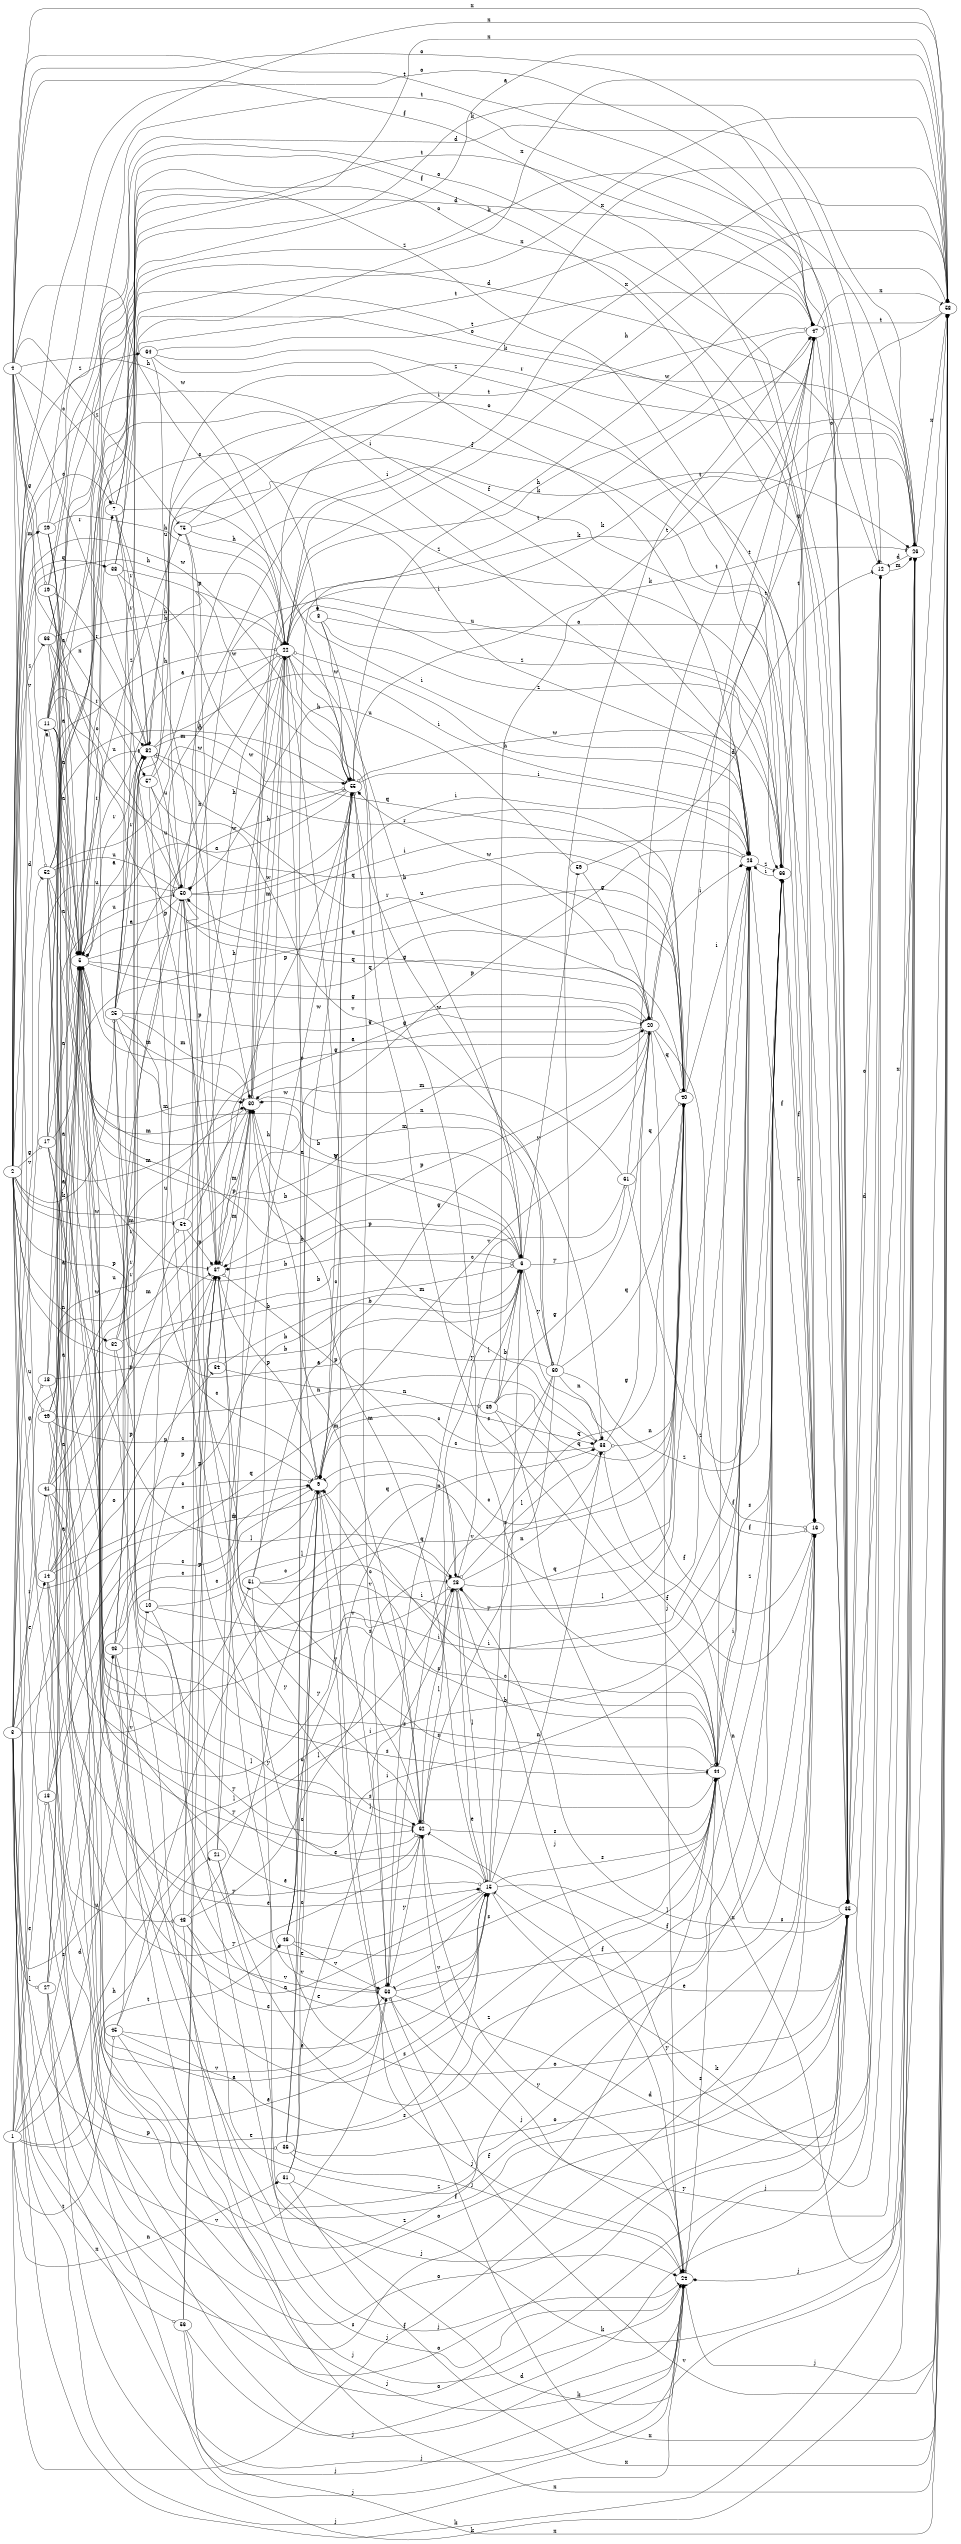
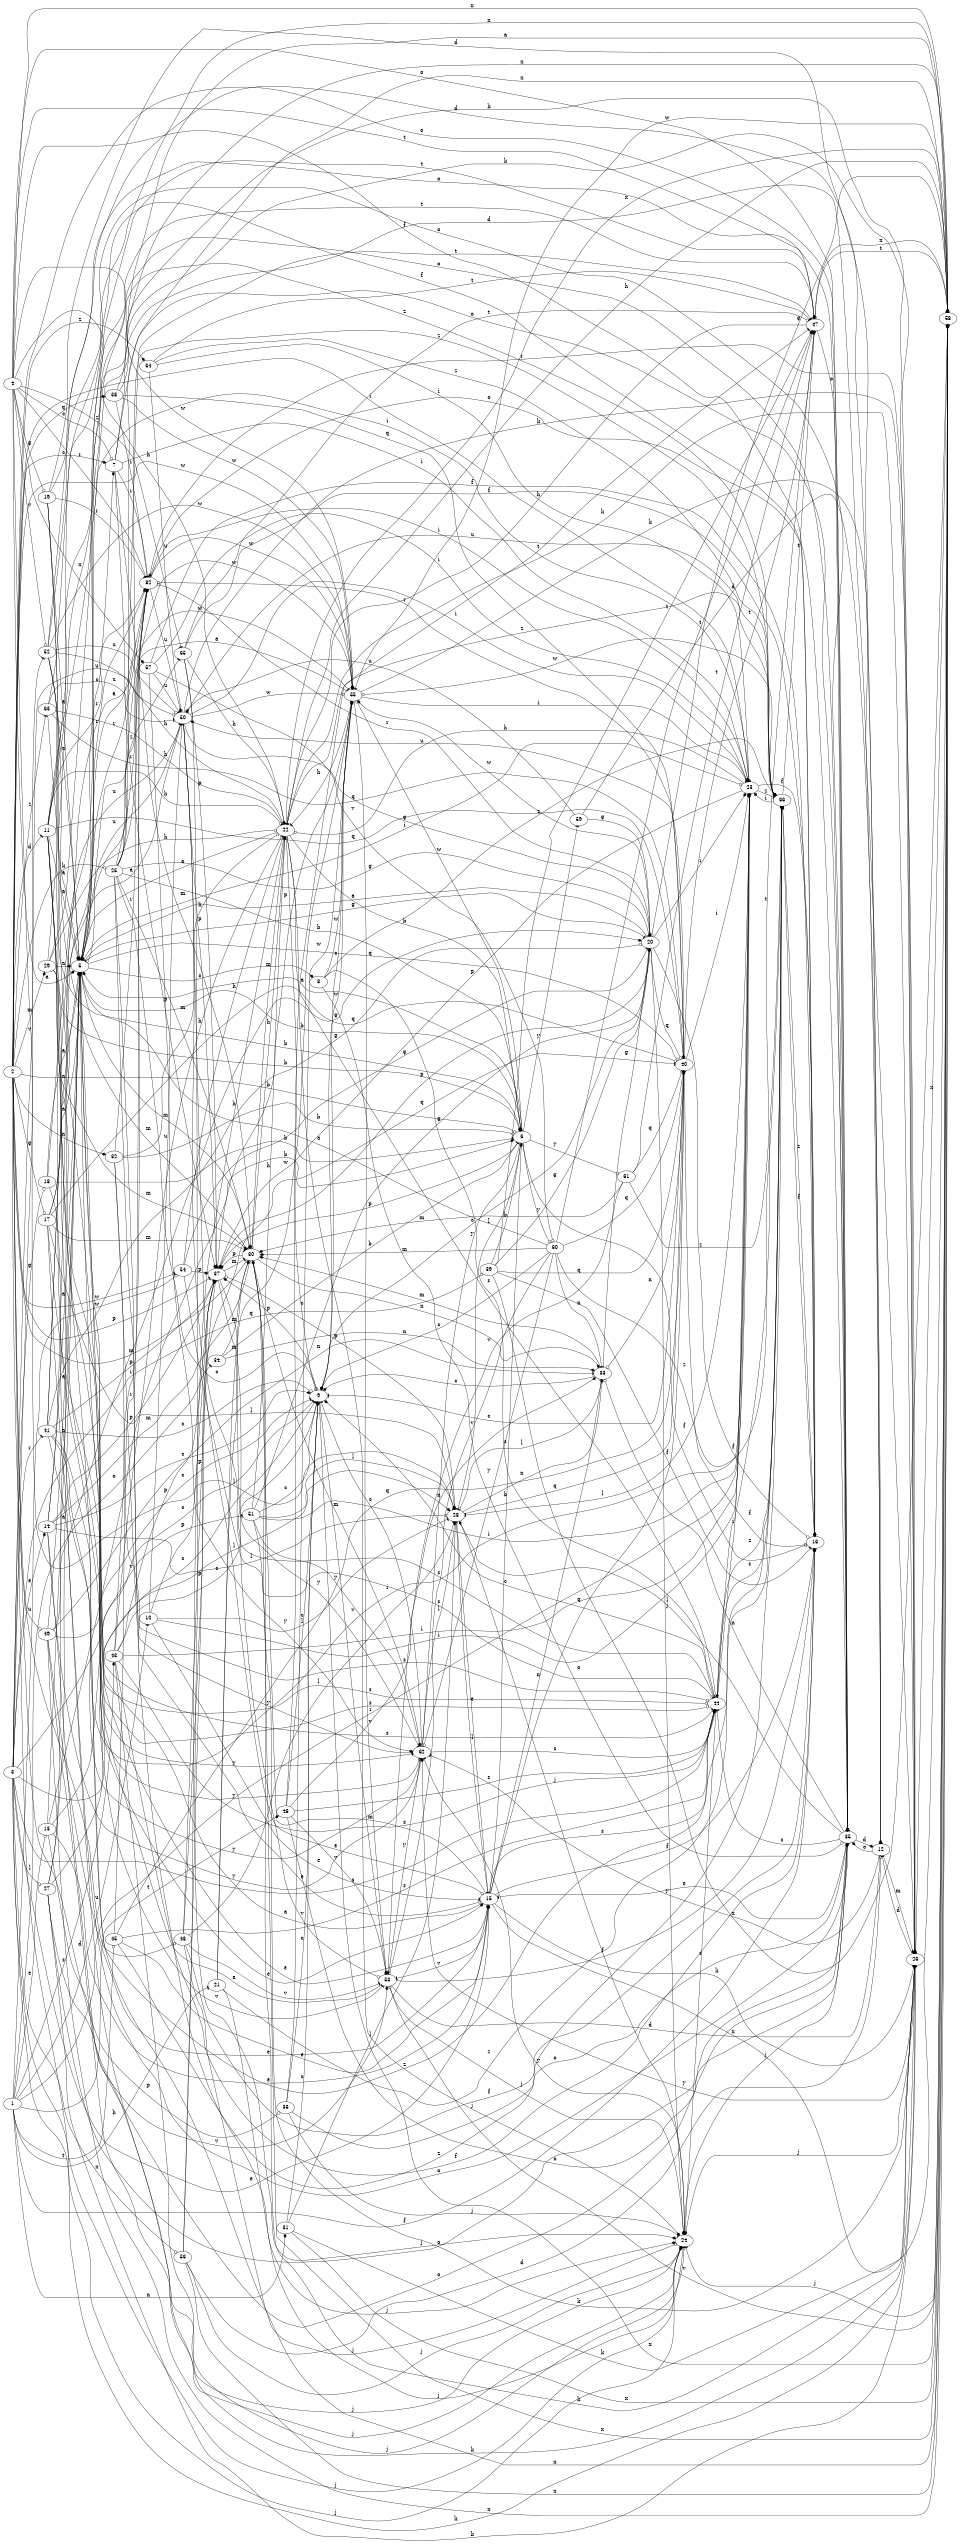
node "75": label "75" -> "65"
edge "35" -> "58": now "15" -> "58"
edge "3" -> "22": removed, label "h"
edge "51" -> "28": added, label "l"
